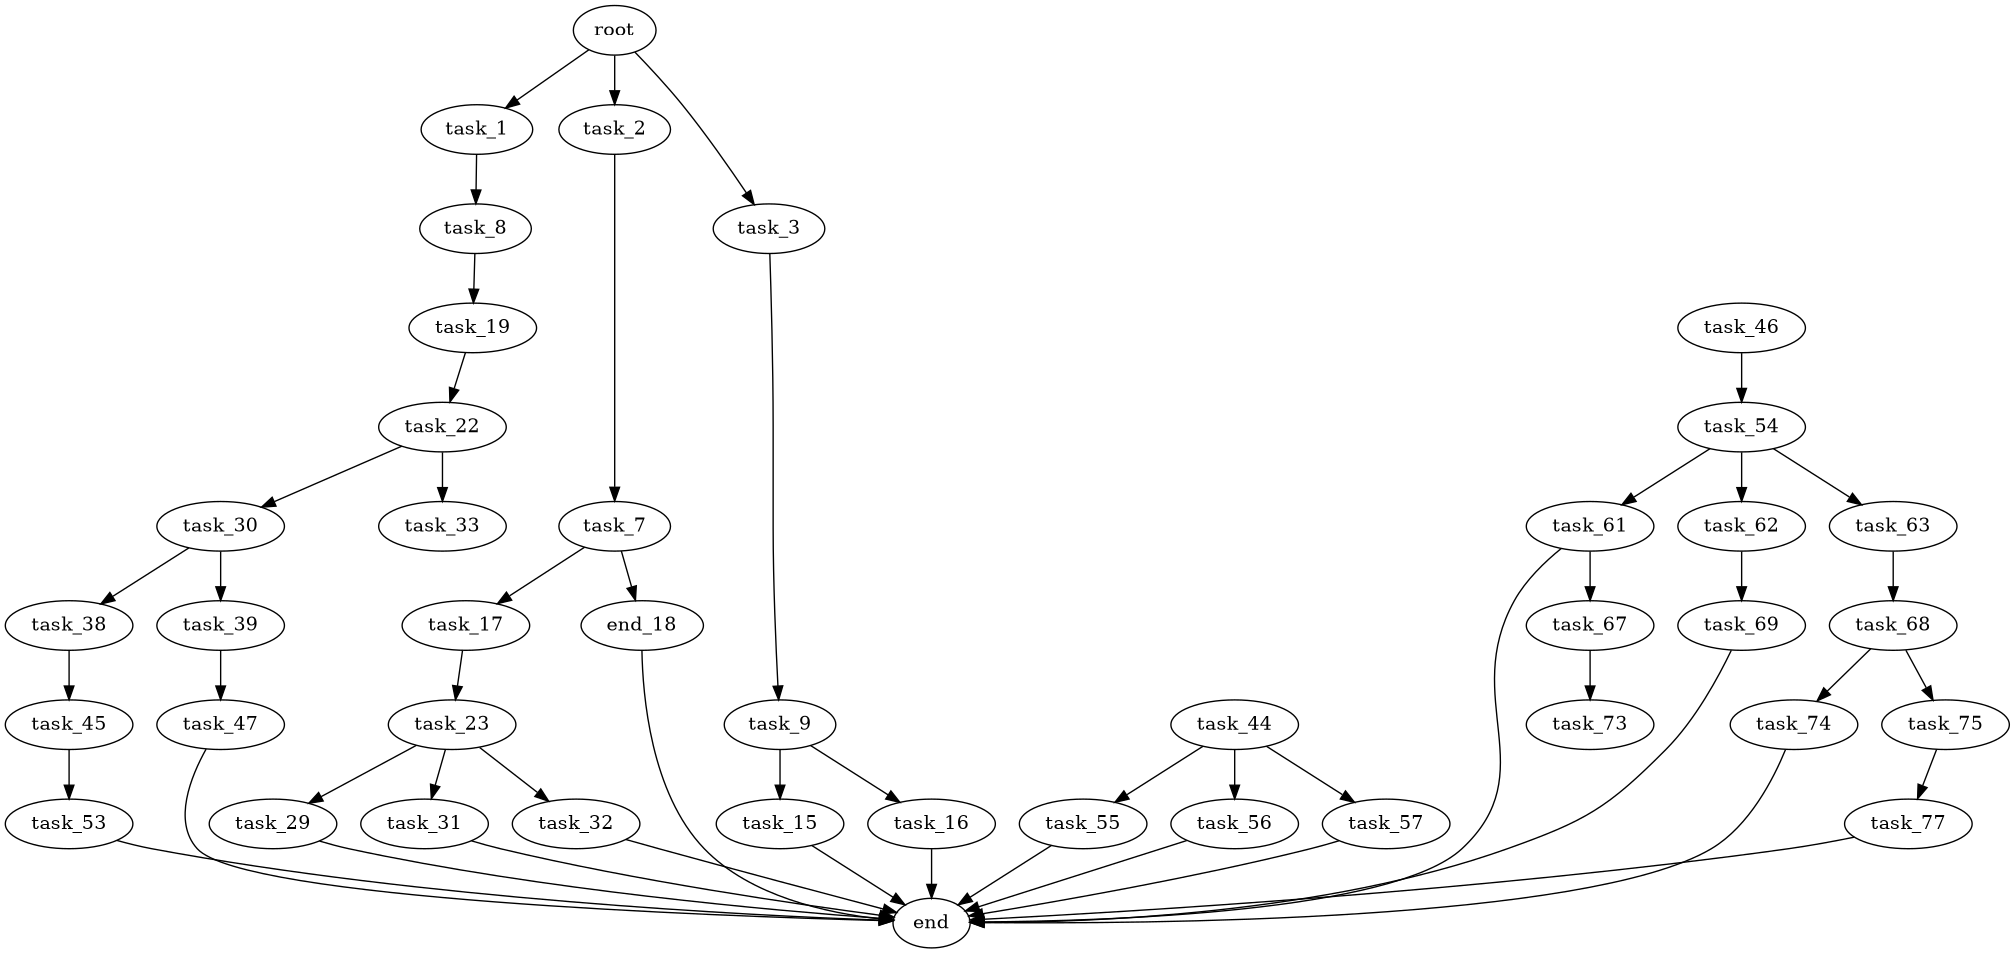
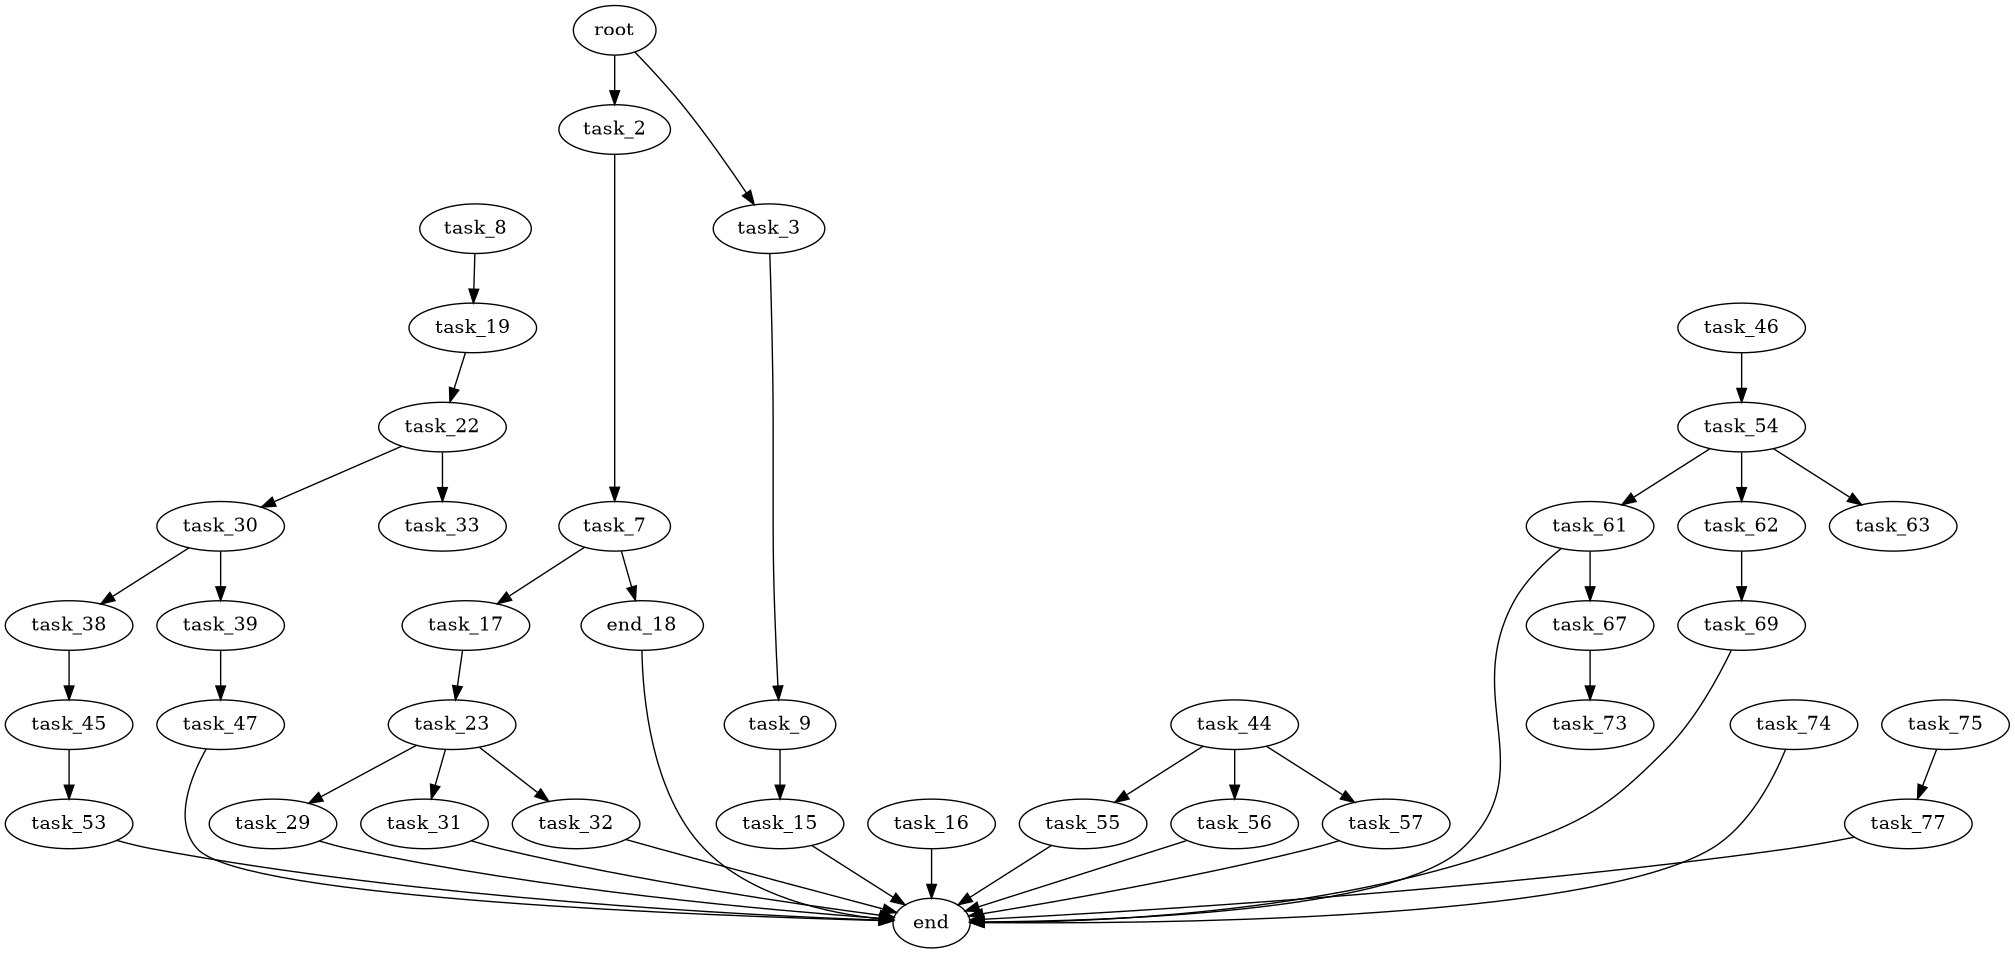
node "task_1": removed
node "task_68": removed
edge "task_9" -> "task_16": removed
